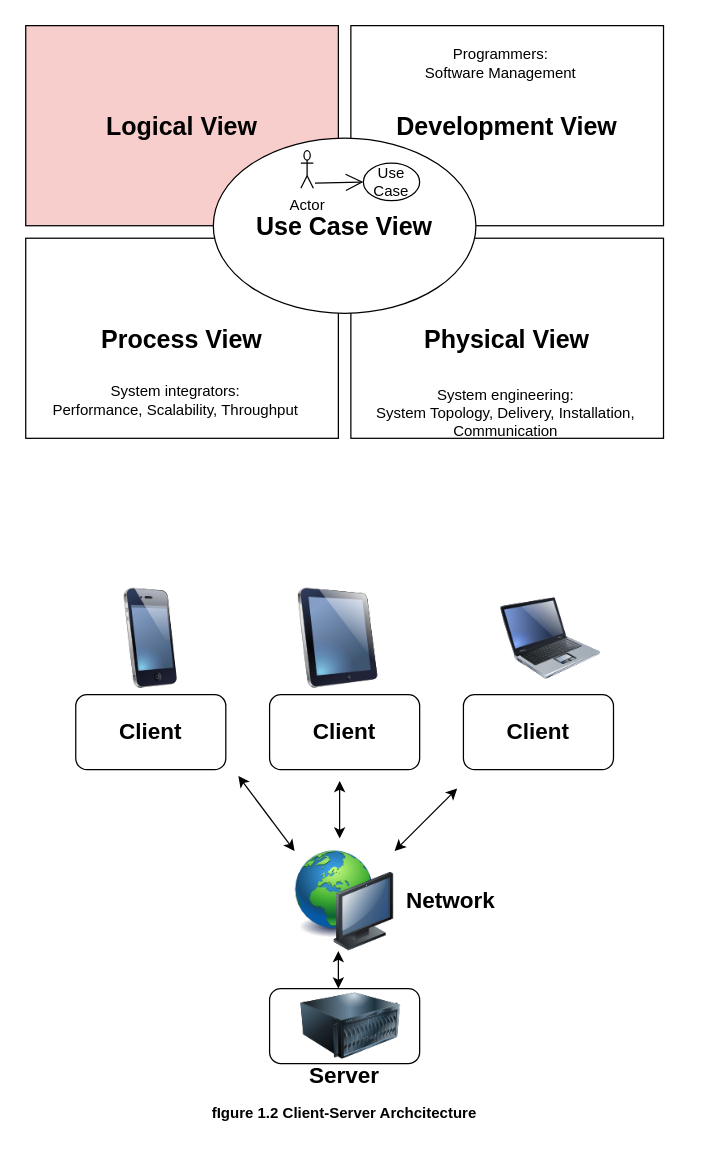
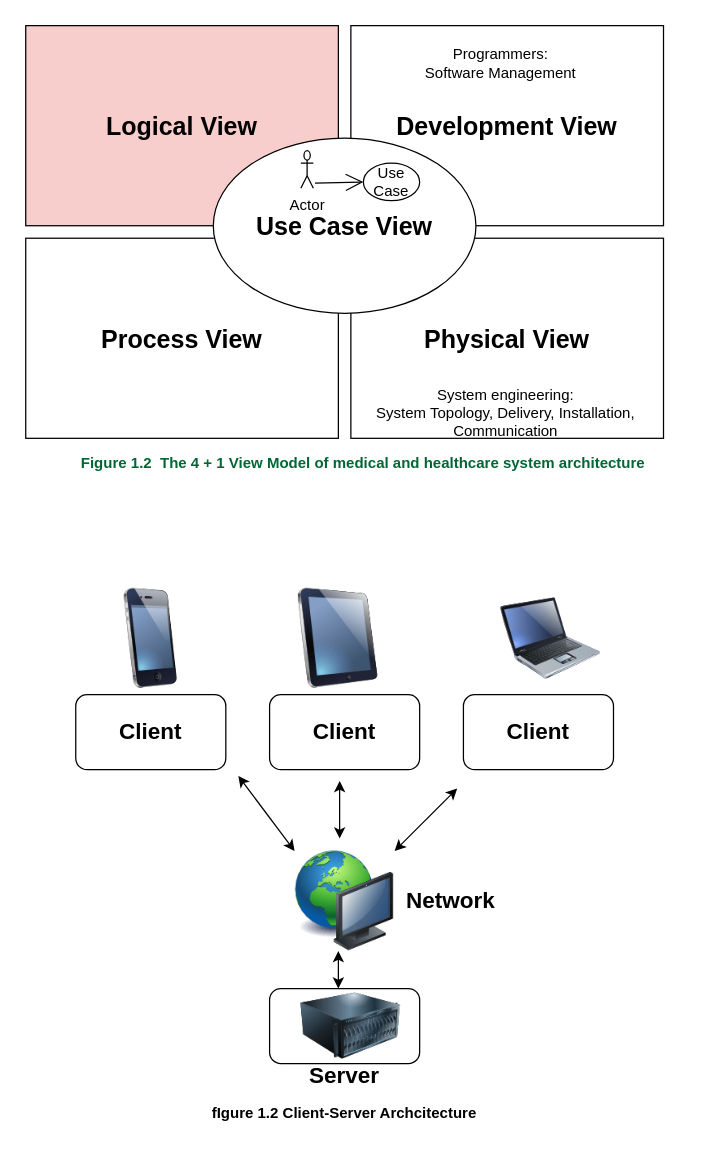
node "System integrators: Performance, Scalability, Throughput": removed
node "Figure 1.2 The 4 + 1 View Model of medical and healthcare system architecture": added
